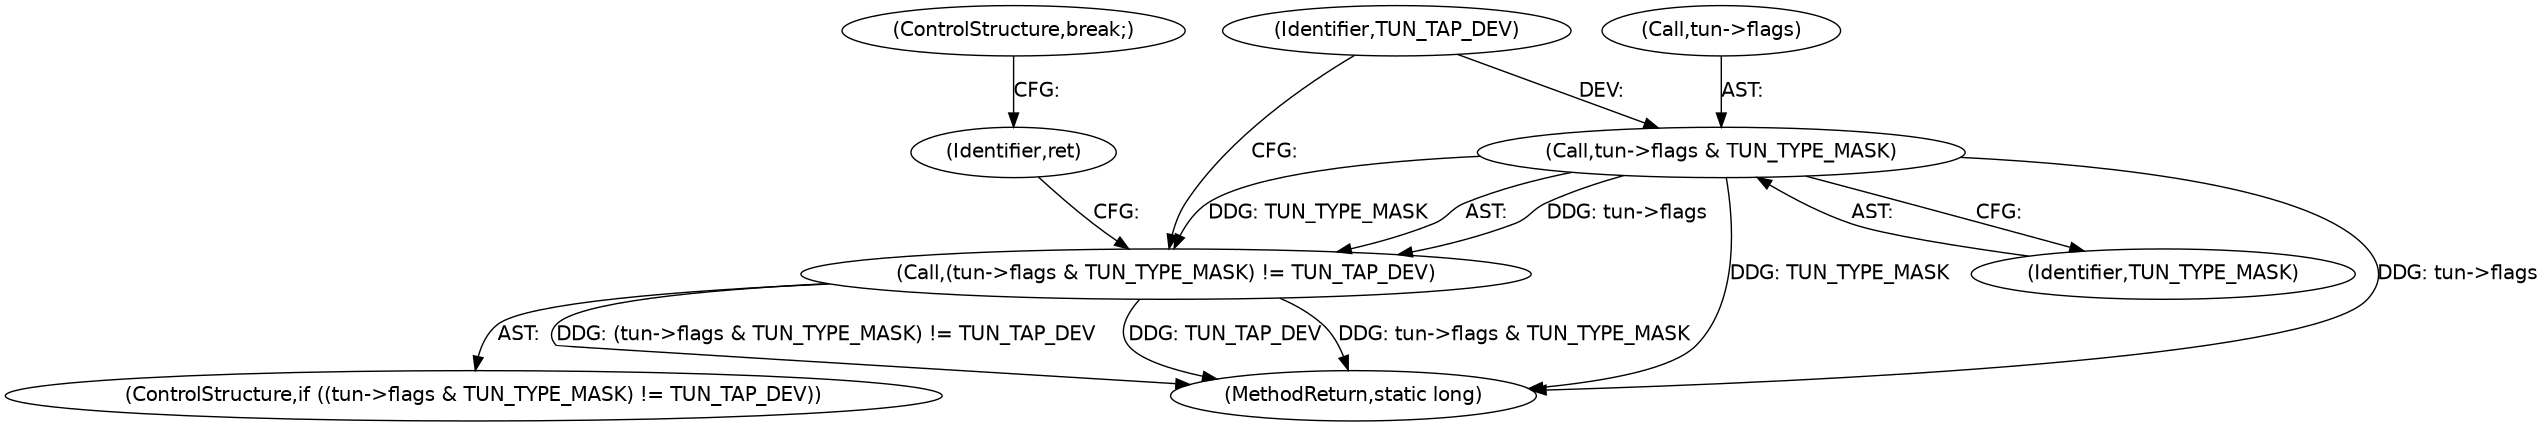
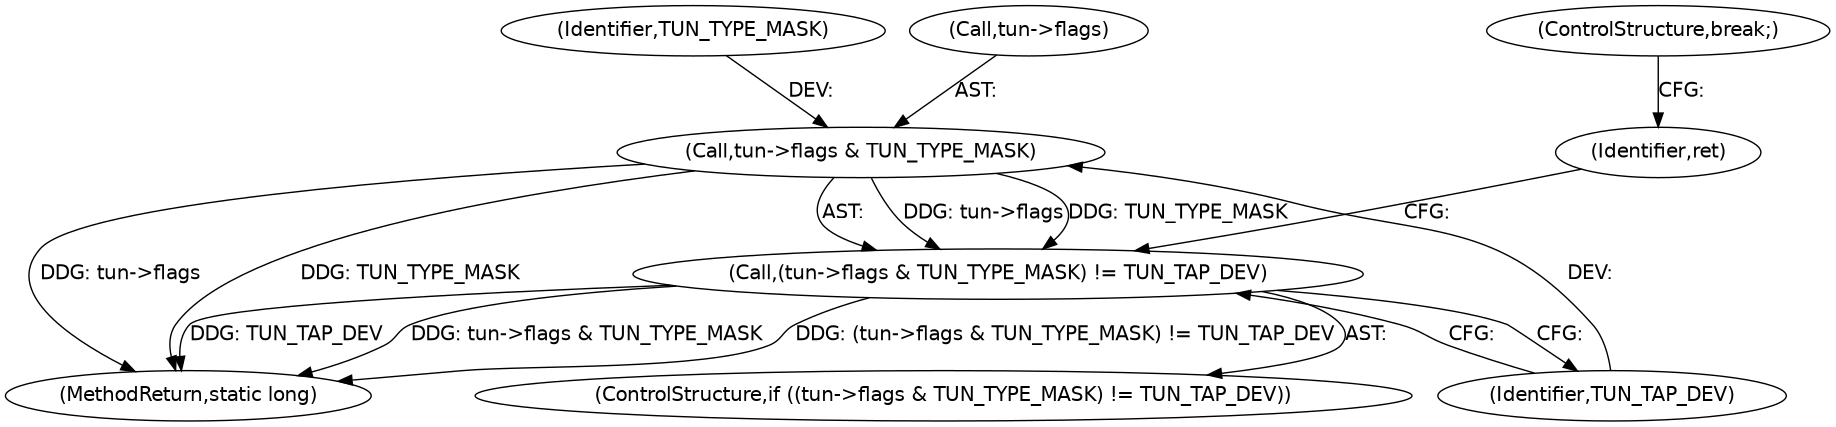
edge "(Call,tun->flags & TUN_TYPE_MASK)" -> "(Identifier,TUN_TYPE_MASK)": removed, label "CFG:"
edge "(Identifier,TUN_TYPE_MASK)" -> "(Call,tun->flags & TUN_TYPE_MASK)": label "AST: " -> "DEV: "
edge "(Call,(tun->flags & TUN_TYPE_MASK) != TUN_TAP_DEV)" -> "(Identifier,TUN_TAP_DEV)": added, label "CFG:"
